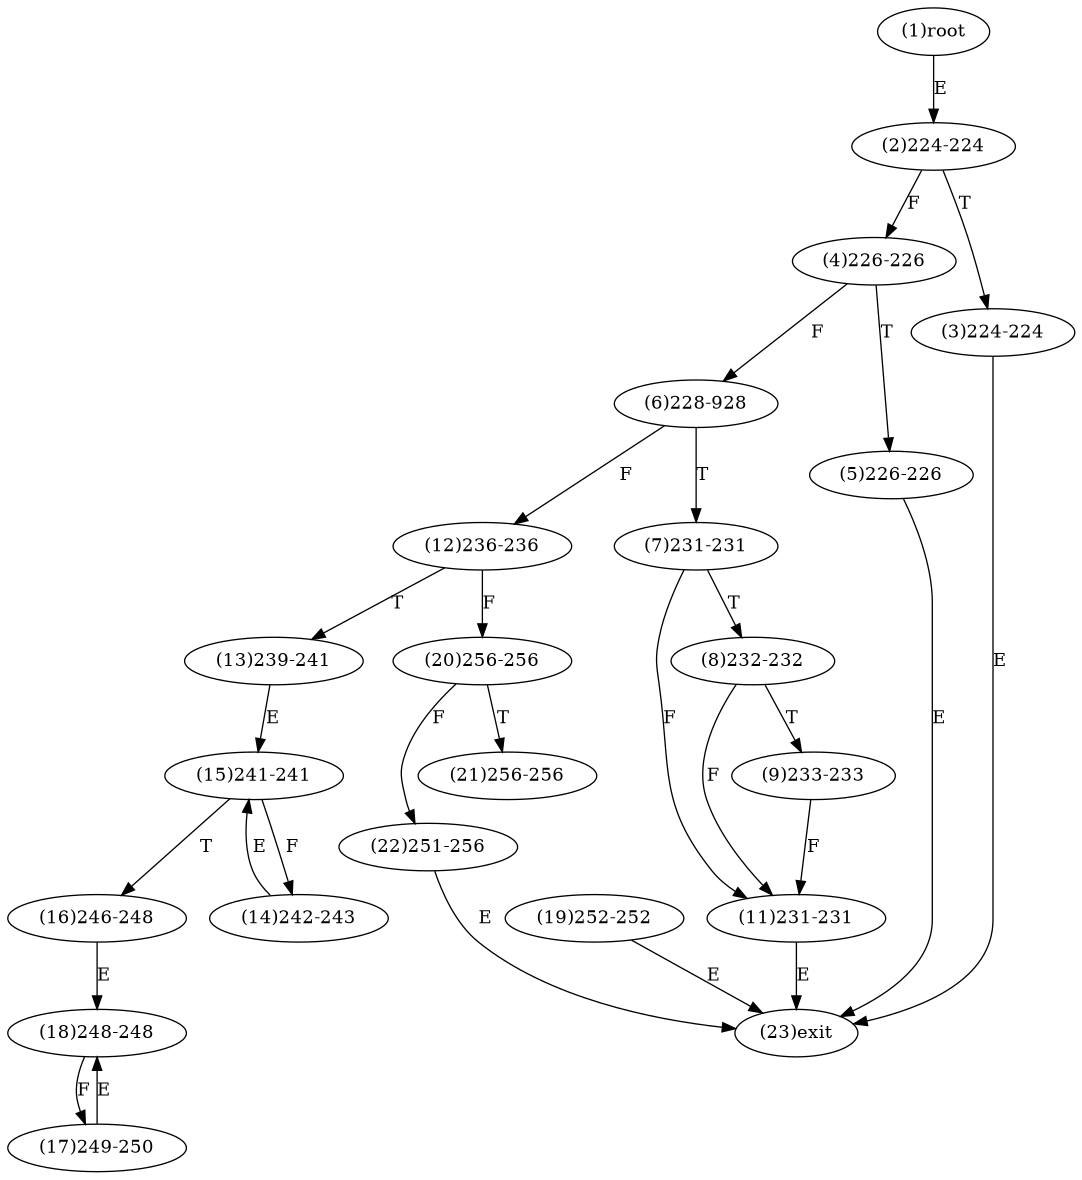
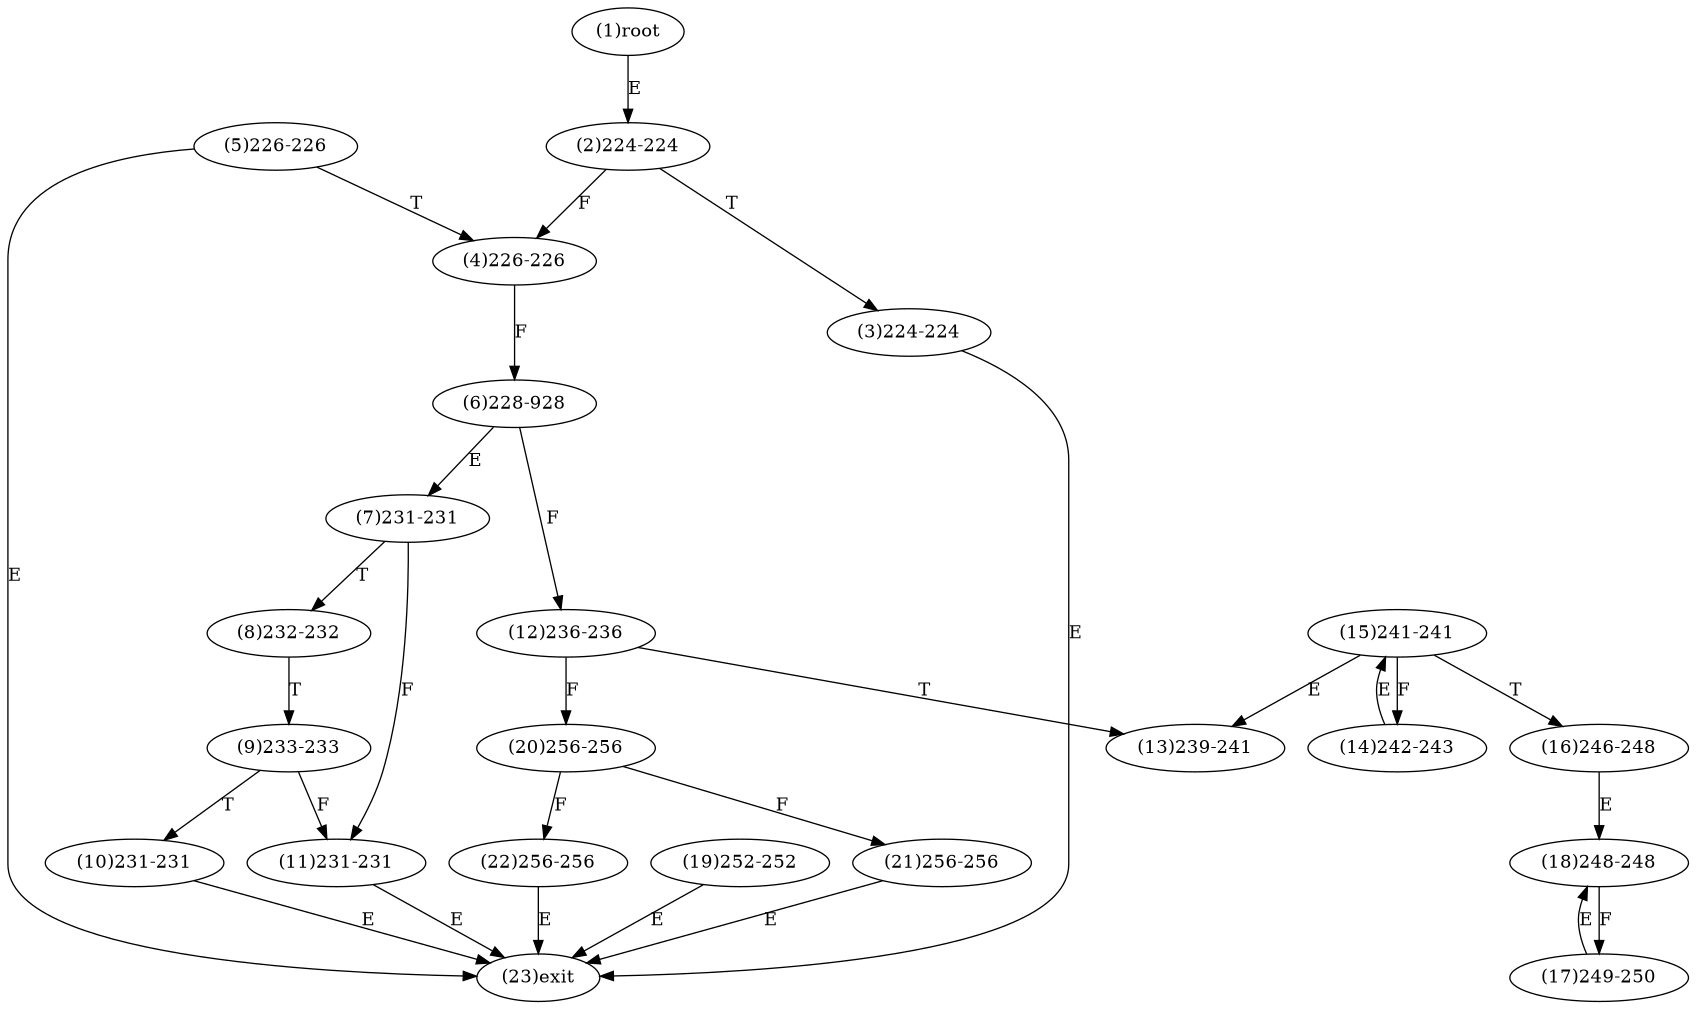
edge "(4)226-226" -> "(5)226-226": reversed
edge "(6)228-928" -> "(7)231-231": label "T" -> "E"
edge "(13)239-241" -> "(15)241-241": reversed
edge "(20)256-256" -> "(21)256-256": label "T" -> "F"
edge "(8)232-232" -> "(11)231-231": removed, label "F"
node "(22)251-256": label "(22)251-256" -> "(22)256-256"
node "(10)231-231": added
edge "(21)256-256" -> "(23)exit": added, label "E"
